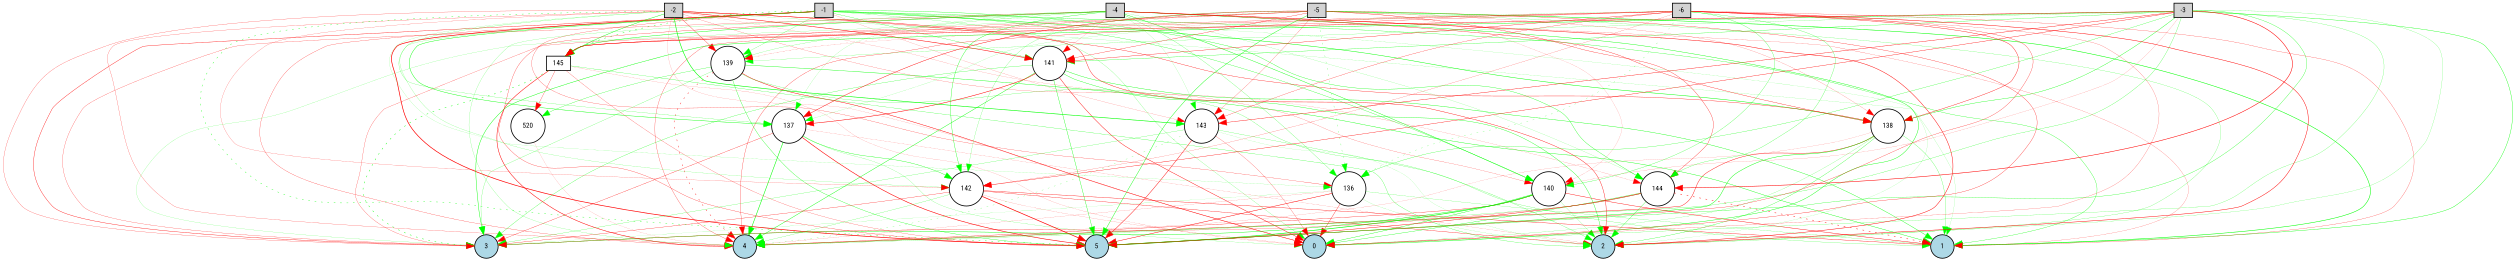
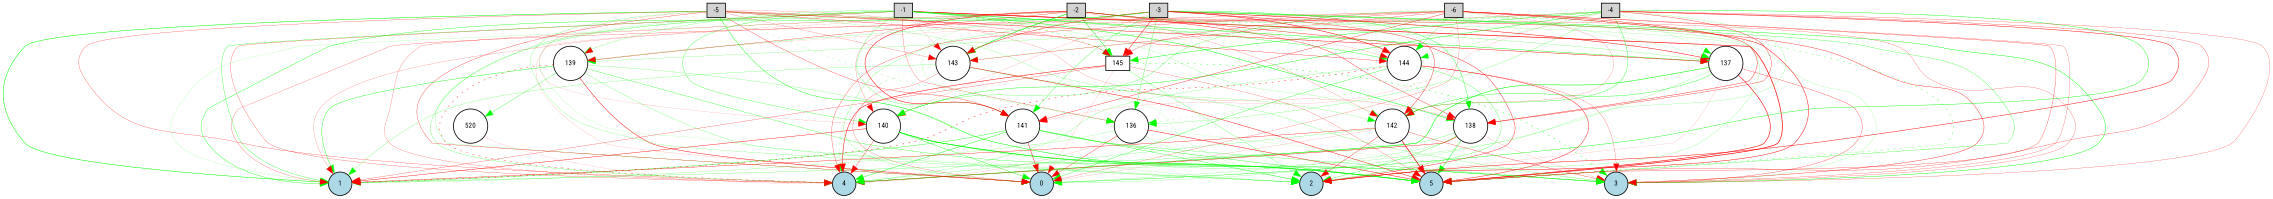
edge "145" -> "520": now "145" -> "1"
edge "141" -> "137": now "-3" -> "137"
